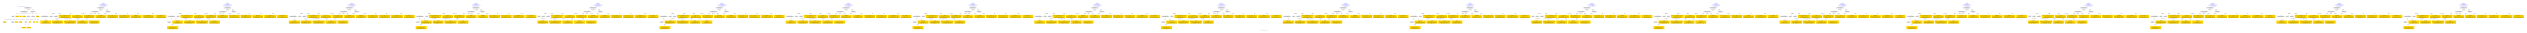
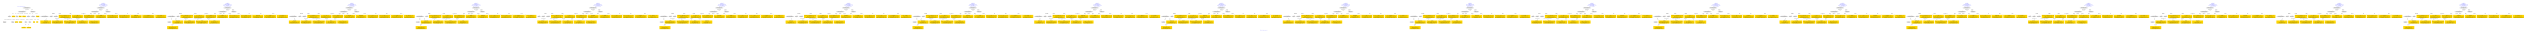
node "copyright": added
node "credit": fillcolor gold -> lightgray
node "nationality": fillcolor gold -> lightgray
node "Place2": fillcolor gold -> lightgray
